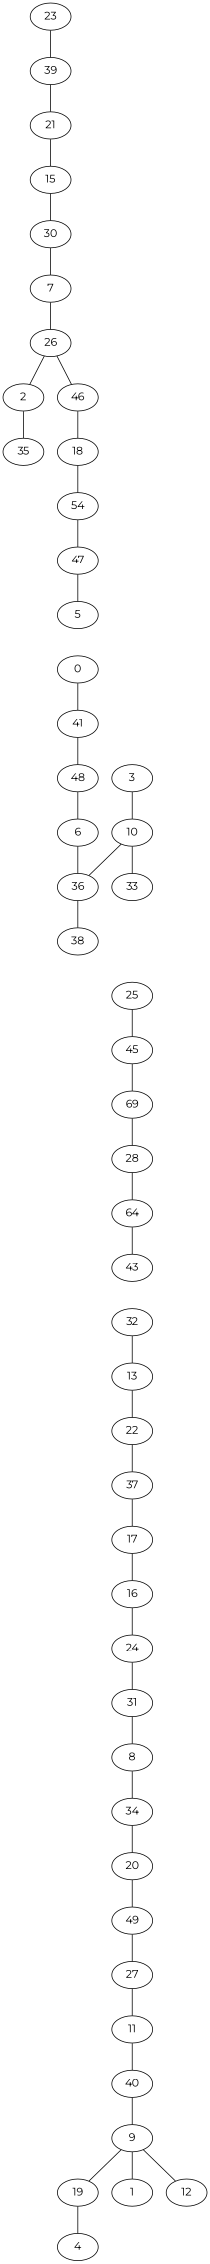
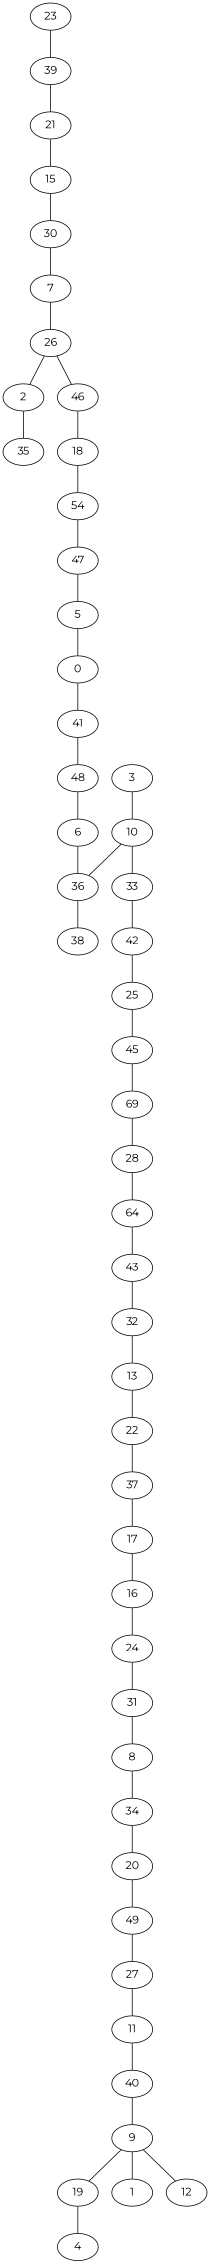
edge "5" -- "0": added
node "42": added
edge "43" -- "32": added
